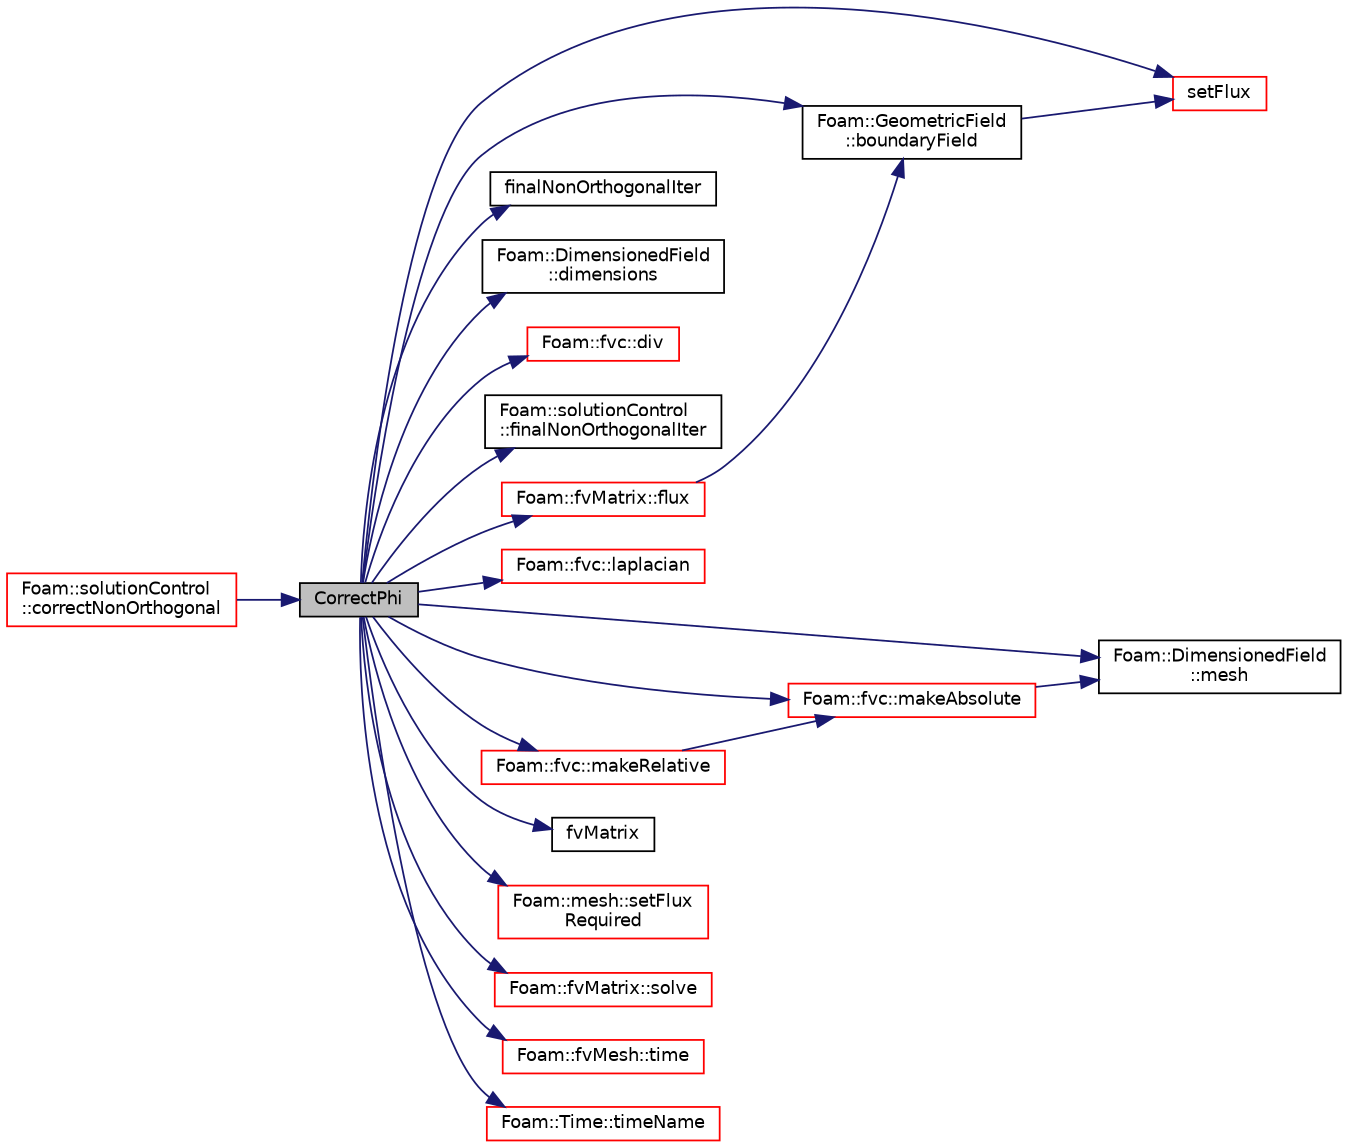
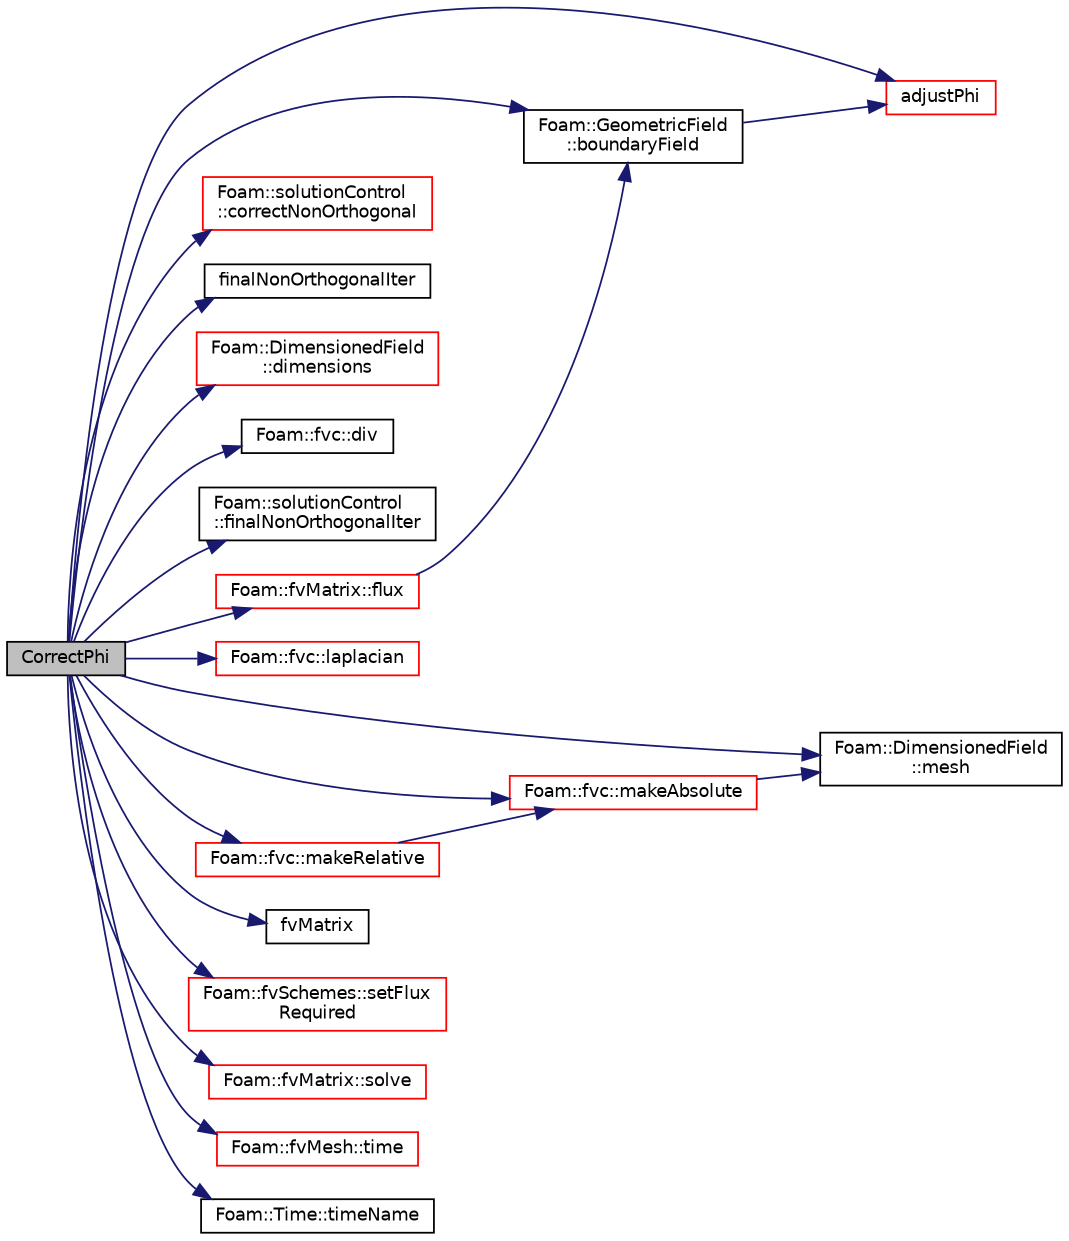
node "setFlux": label "setFlux" -> "adjustPhi"
node "Foam::DimensionedField ::dimensions": color black -> red
node "Foam::fvc::div": color red -> black
edge "Foam::solutionControl ::correctNonOrthogonal" -> "CorrectPhi": reversed
node "Foam::mesh::setFlux Required": label "Foam::mesh::setFlux Required" -> "Foam::fvSchemes::setFlux Required"
node "Foam::Time::timeName": color red -> black
